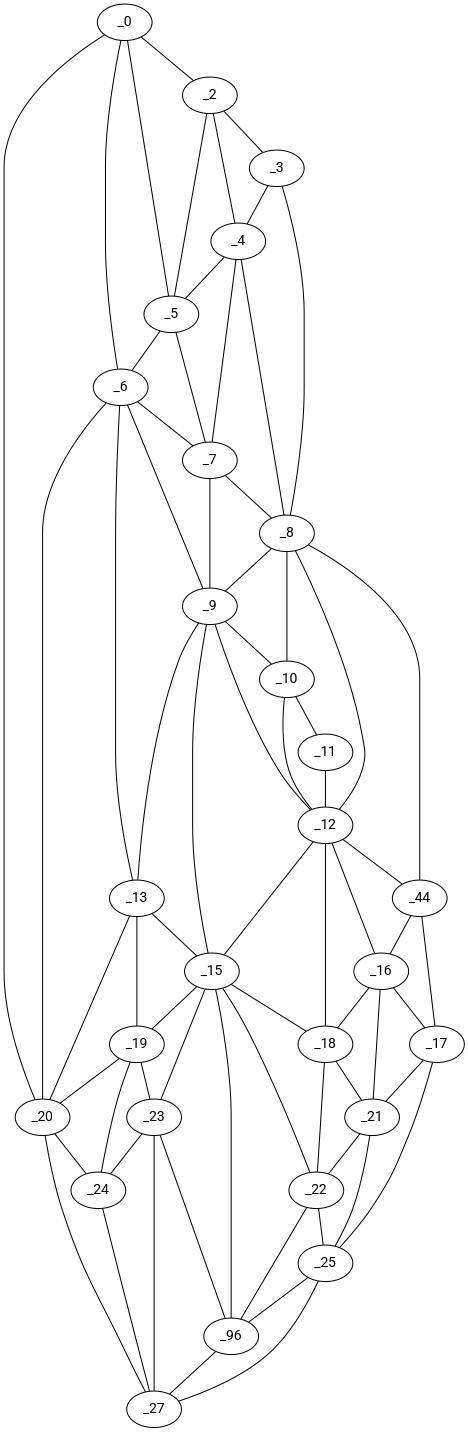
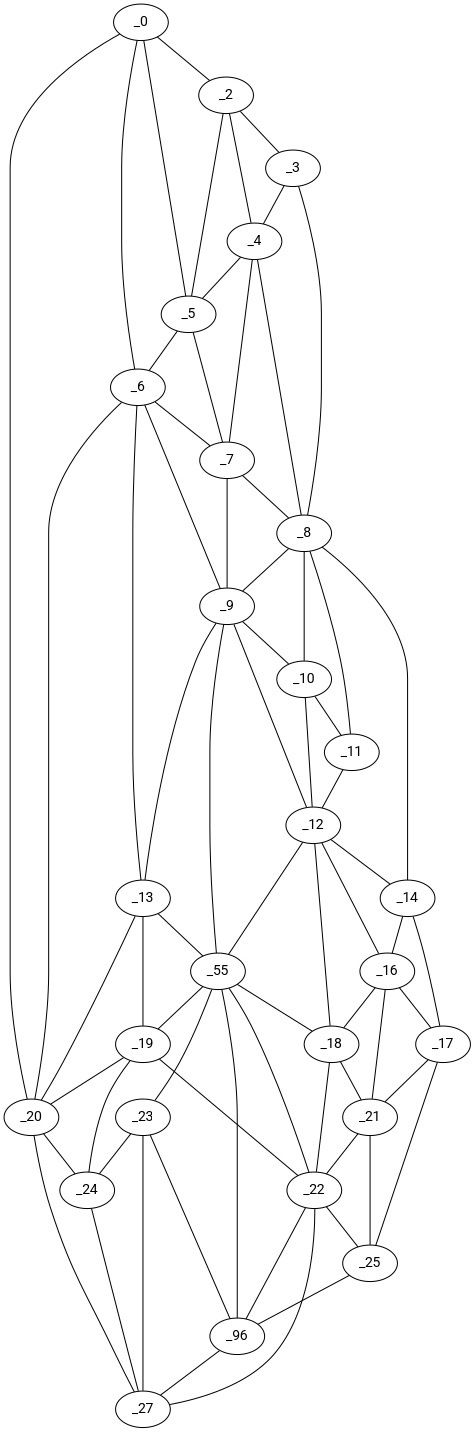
edge "_8" -- "_12": now "_8" -- "_11"
node "_44": label "_44" -> "_14"
node "_15": label "_15" -> "_55"
edge "_19" -- "_23": now "_19" -- "_22"
edge "_25" -- "_27": now "_22" -- "_27"
